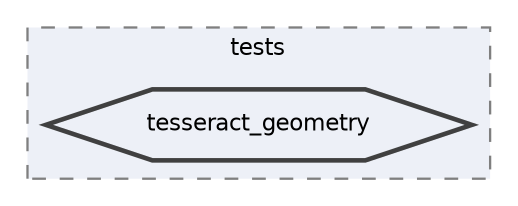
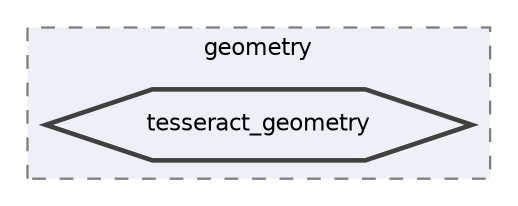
cluster "tests": label "tests" -> "geometry"
